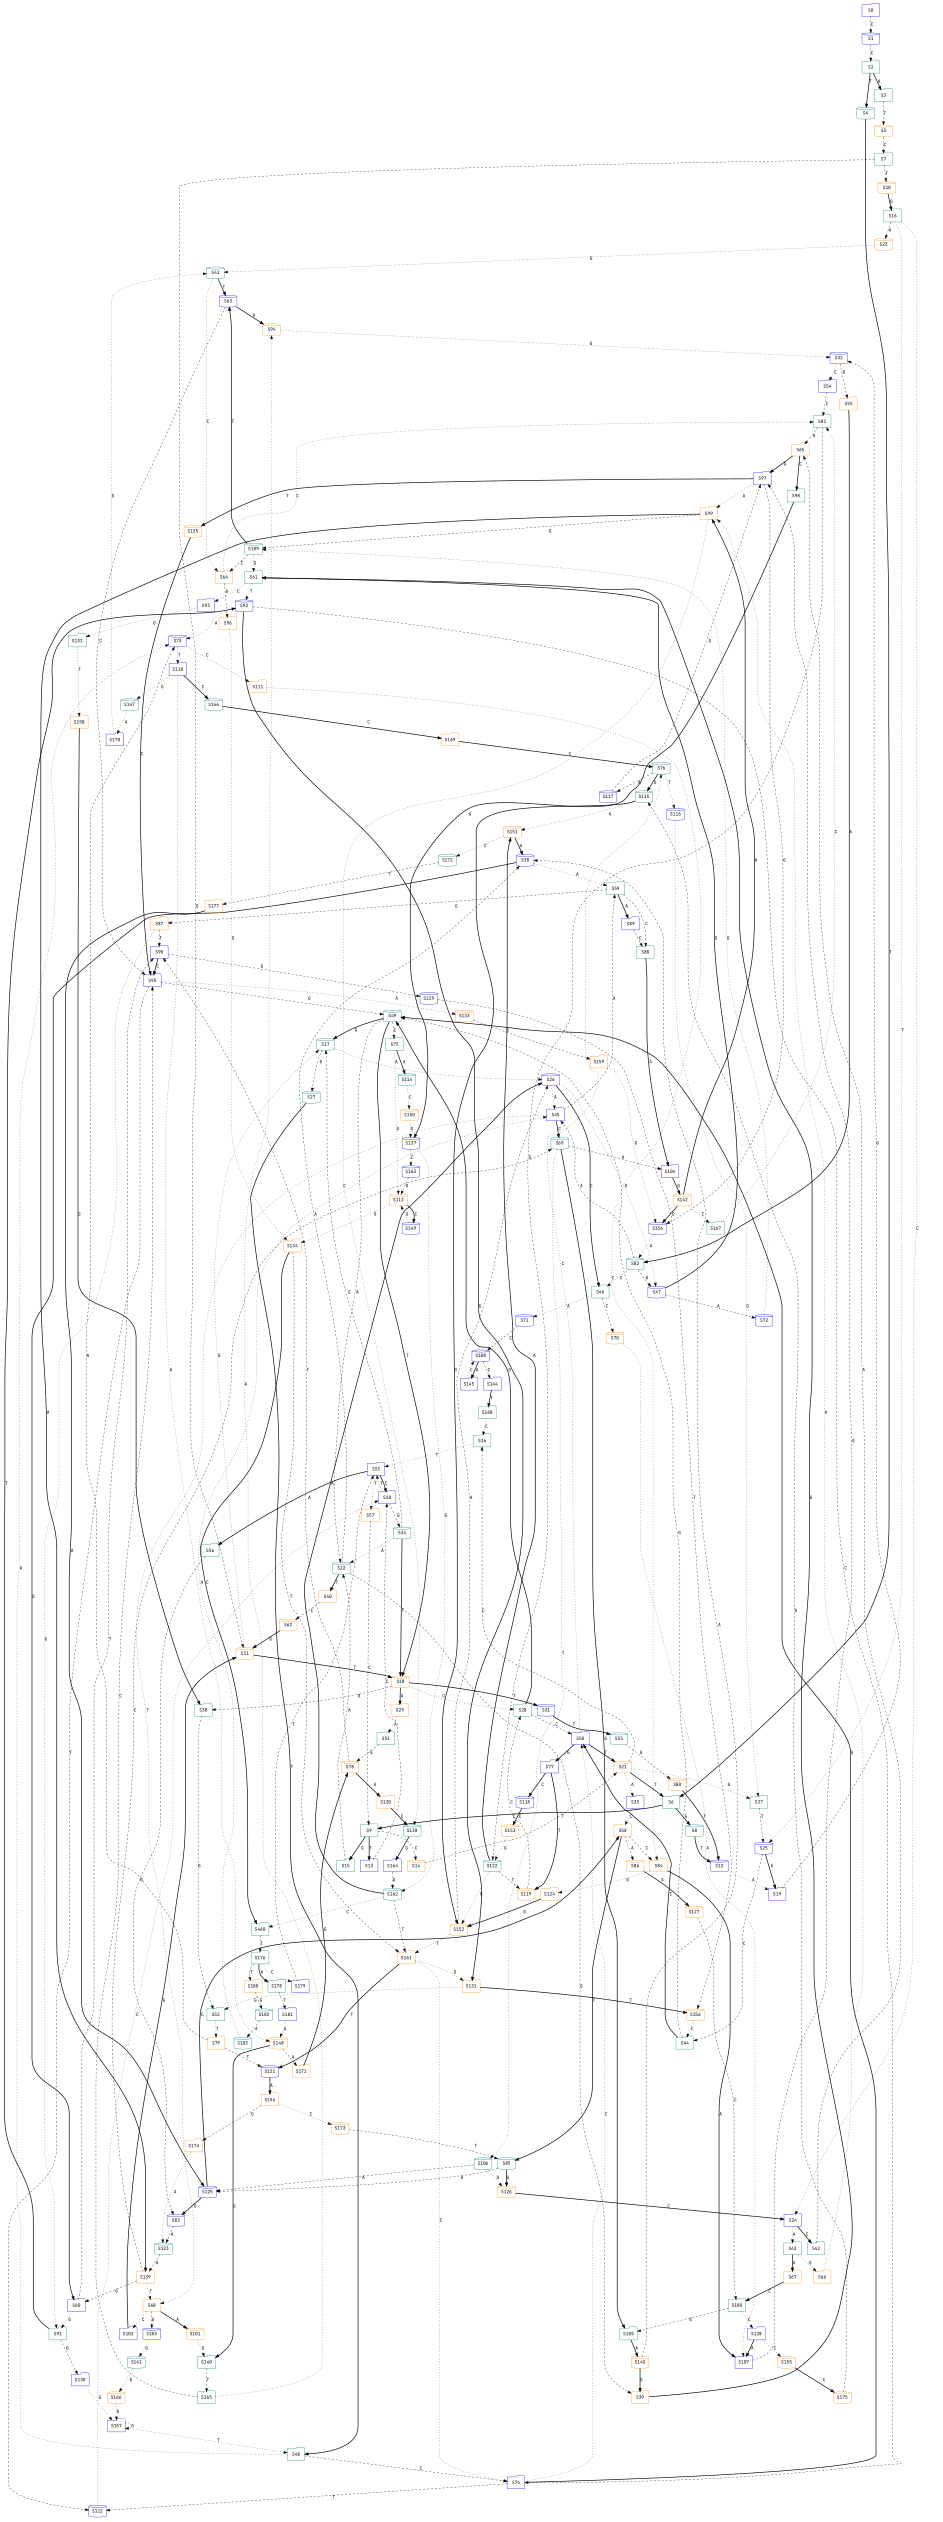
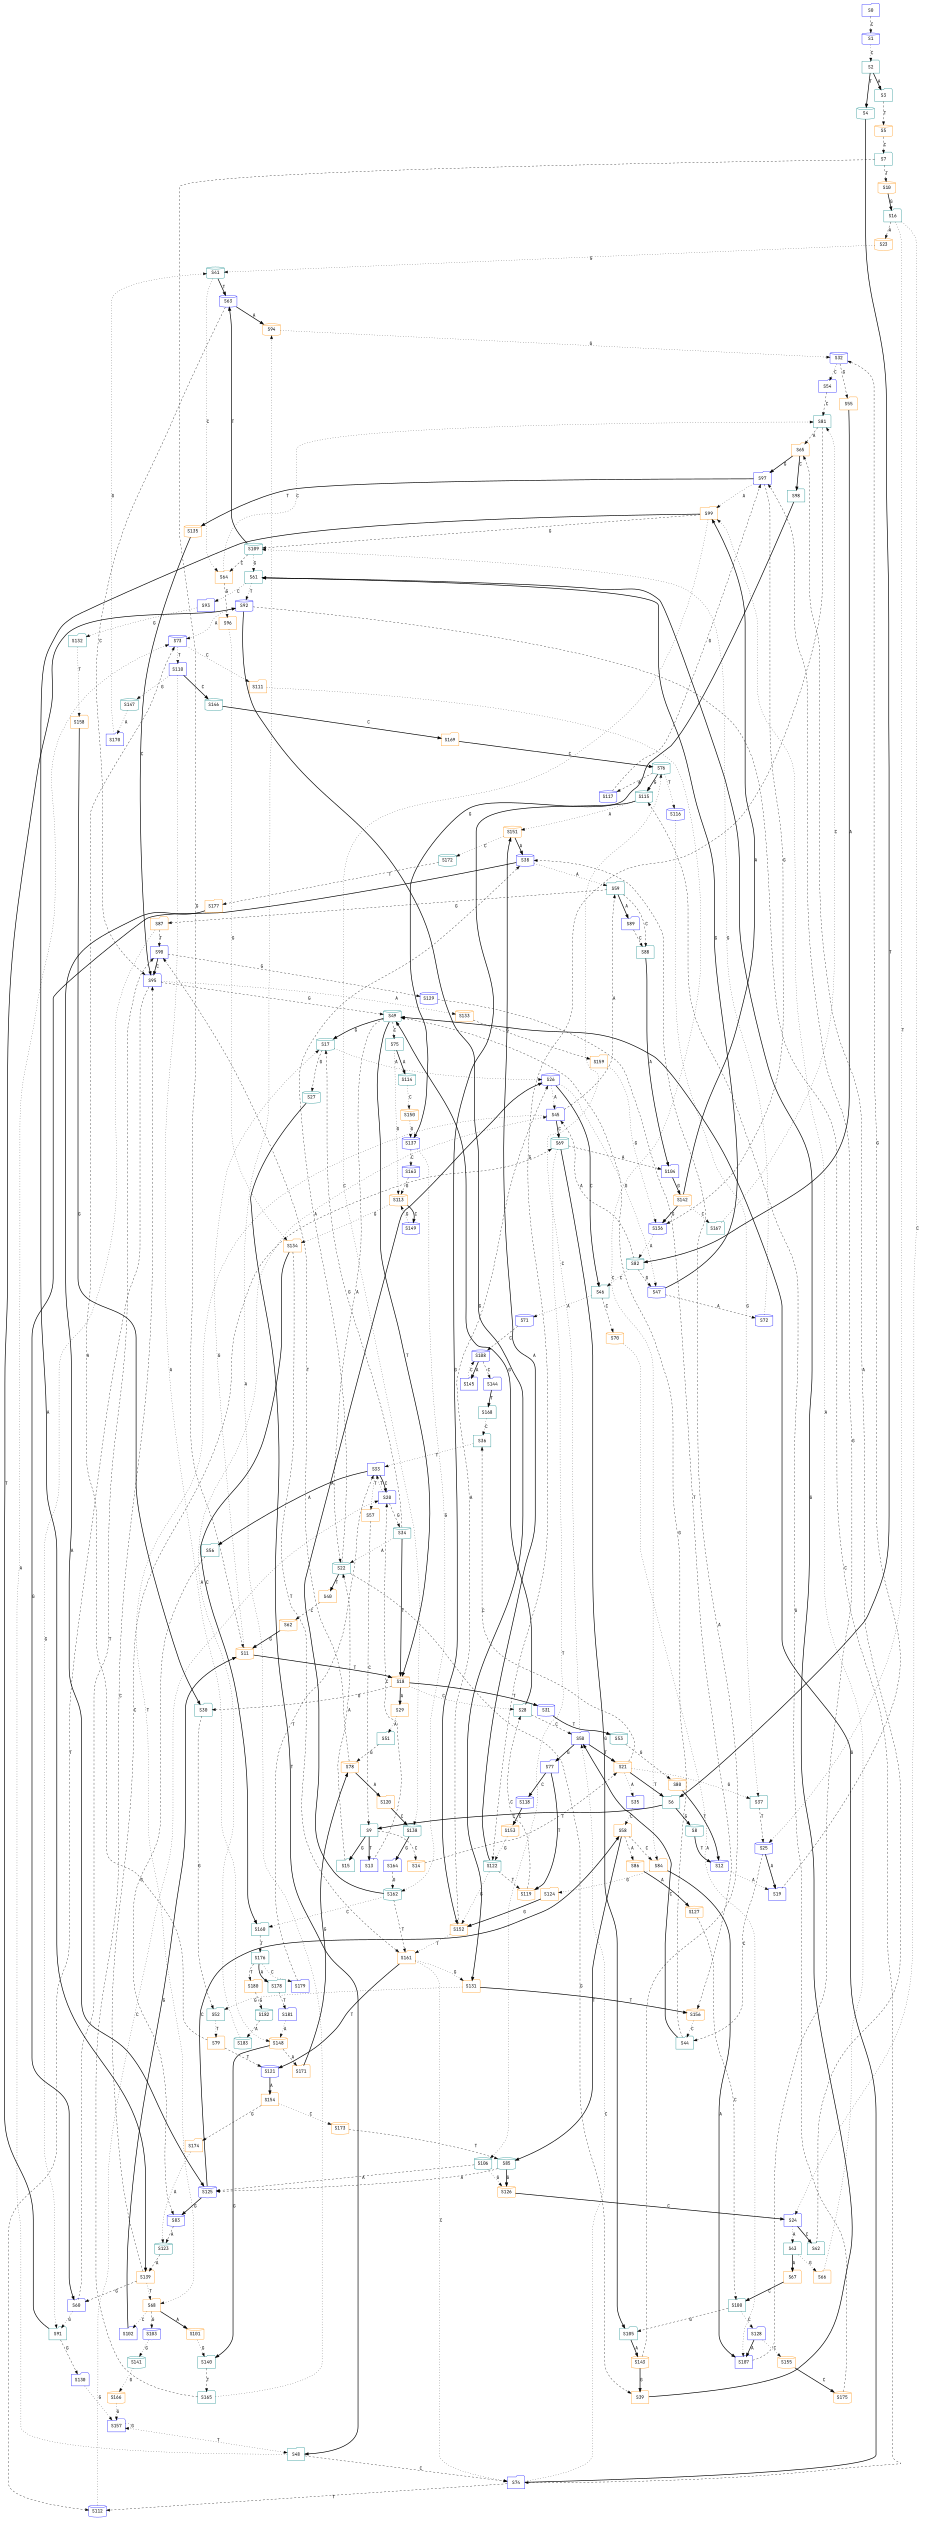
edge "S1" -> "S2": style dashed -> dotted
node "S460": label "S460" -> "S160"
